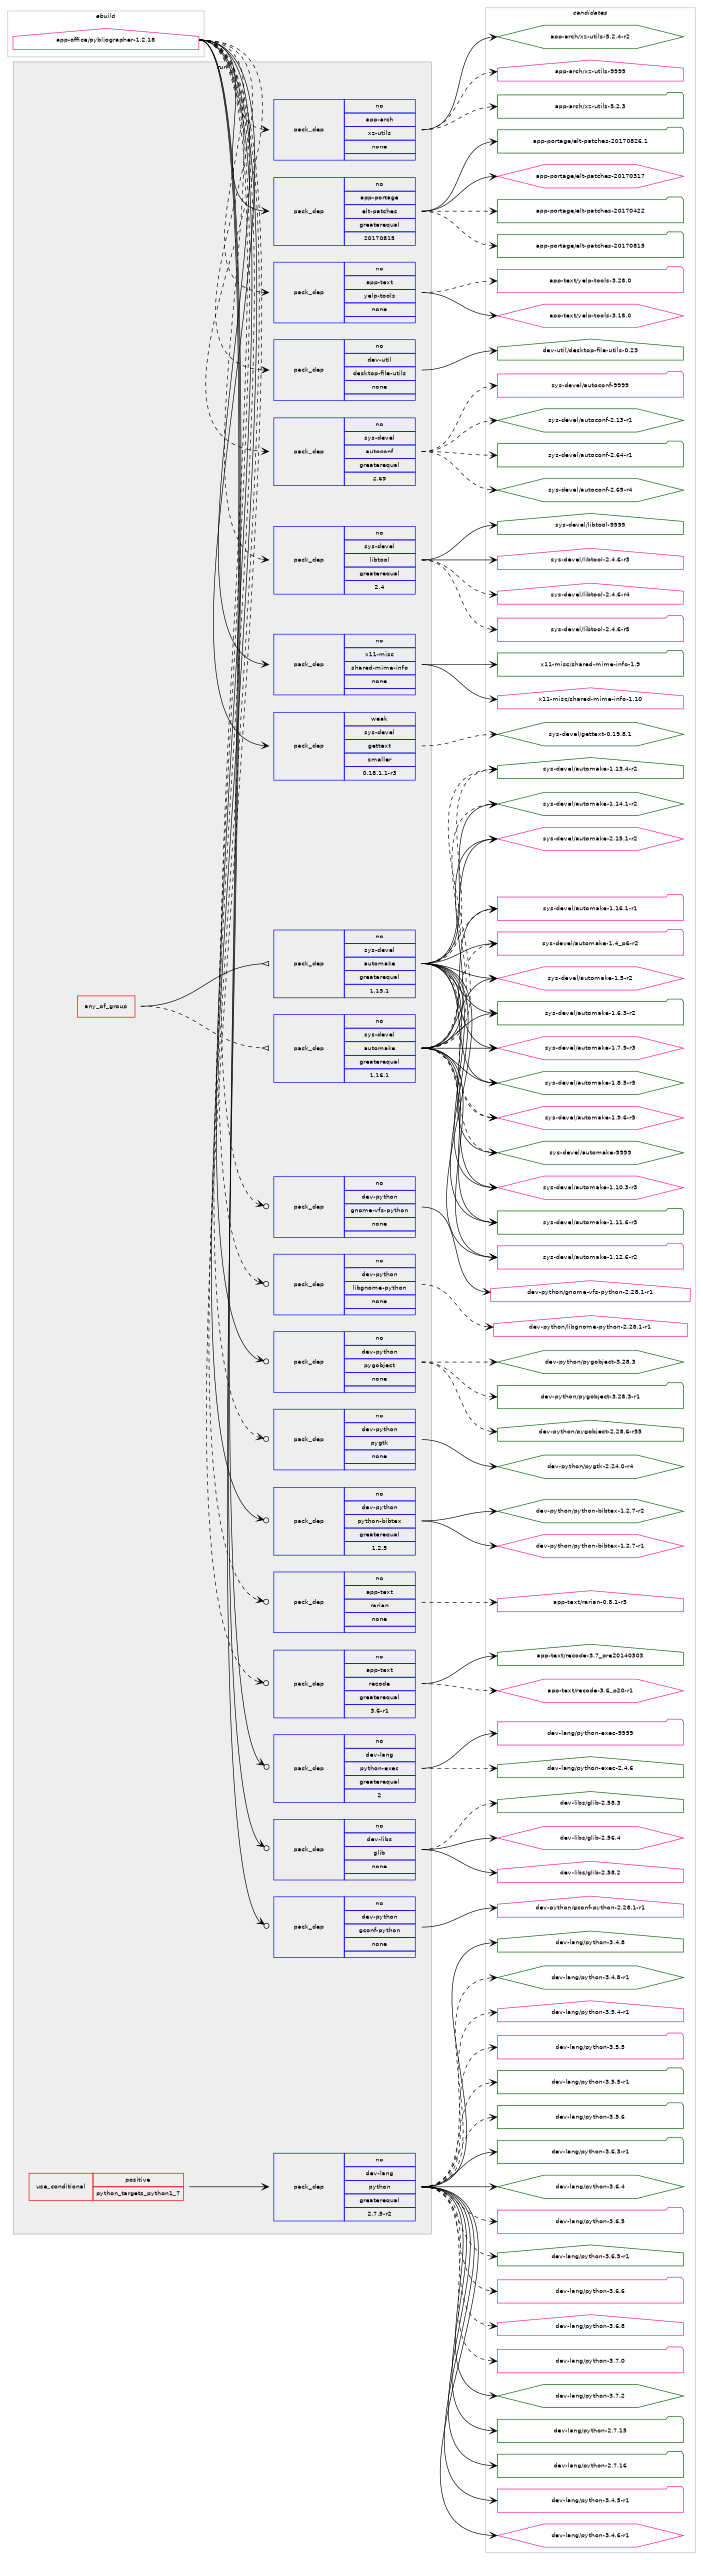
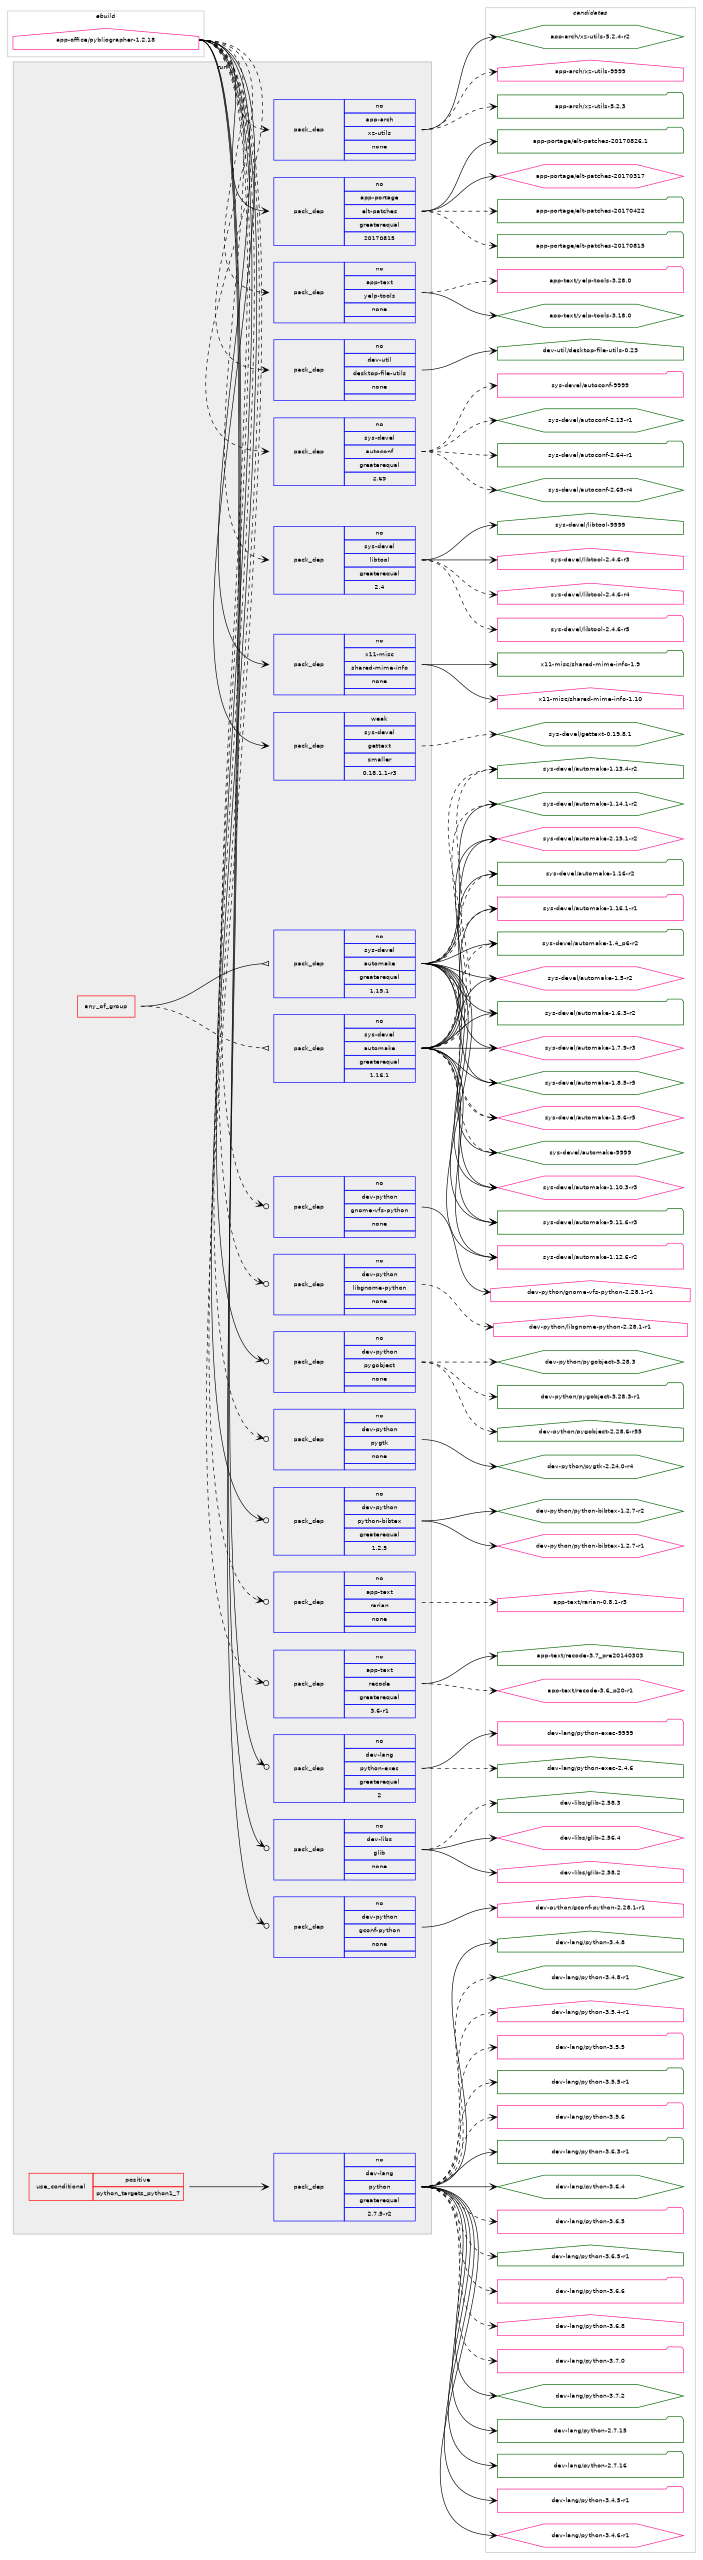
node "app-text/yelp-tools-3.18.0": color deeppink -> darkgreen
node "sys-devel/automake-1.16-r2": added
node "sys-devel/automake-1.4_p6-r2": color deeppink -> darkgreen
node "sys-devel/automake-1.11.6-r3": label "sys-devel/automake-1.11.6-r3" -> "sys-devel/automake-9.11.6-r3"
node "dev-lang/python-3.5.6": color darkgreen -> deeppink
